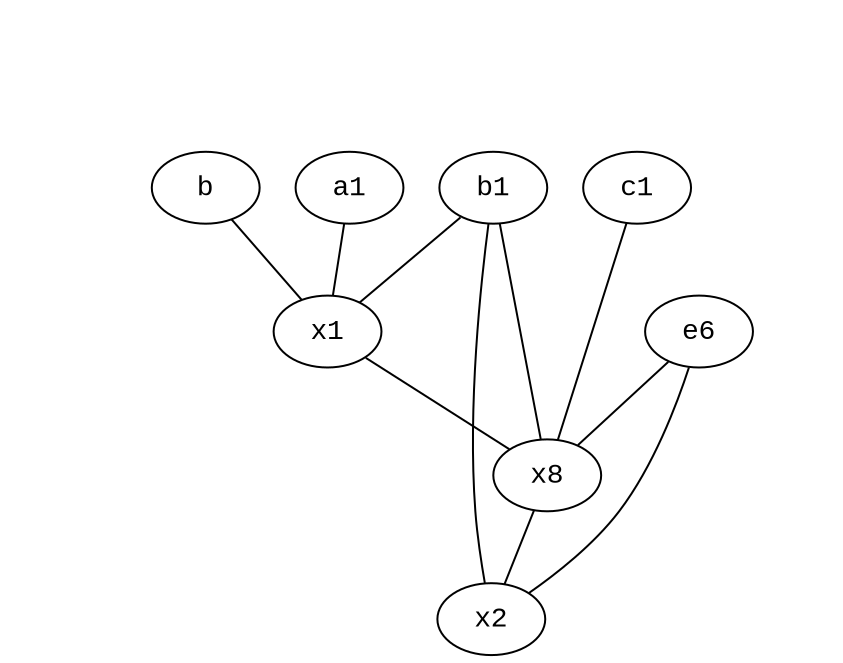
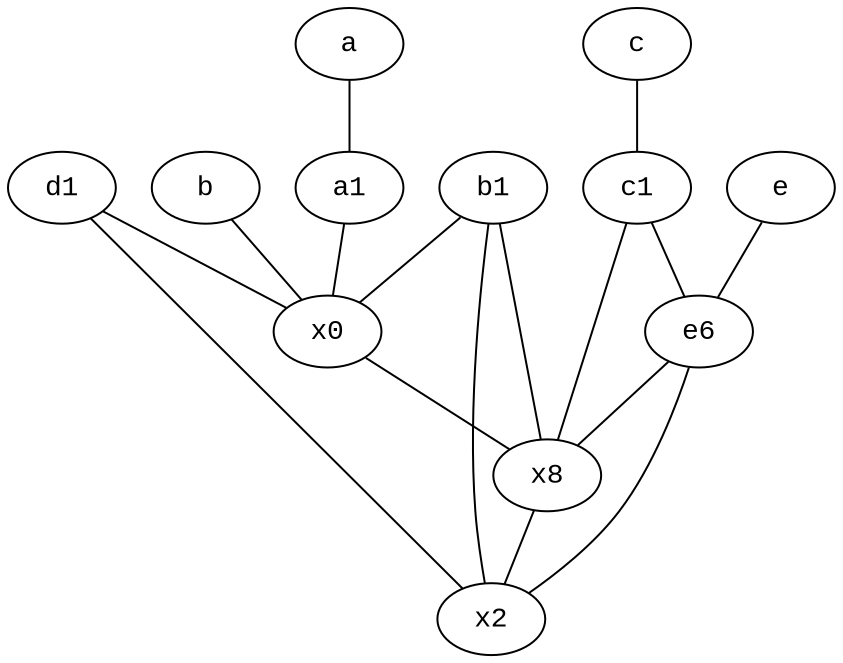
node "a": added
node "c": added
node "d1": added
node "e": added
edge "c1" -- "e6": added
node "x1": label "x1" -> "x0"
